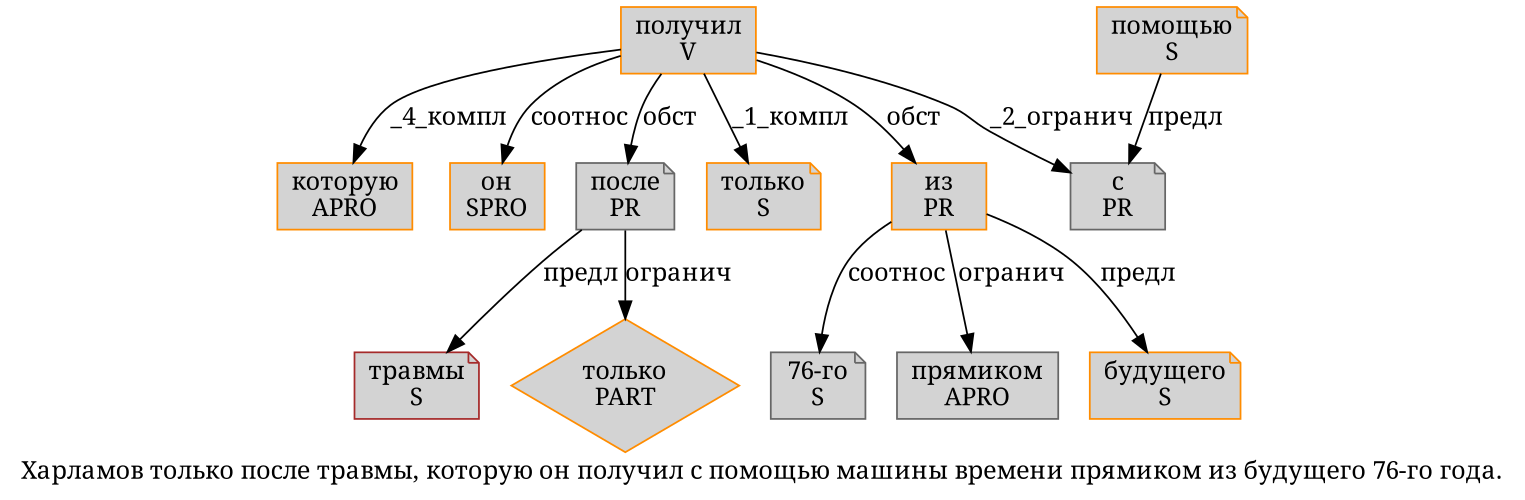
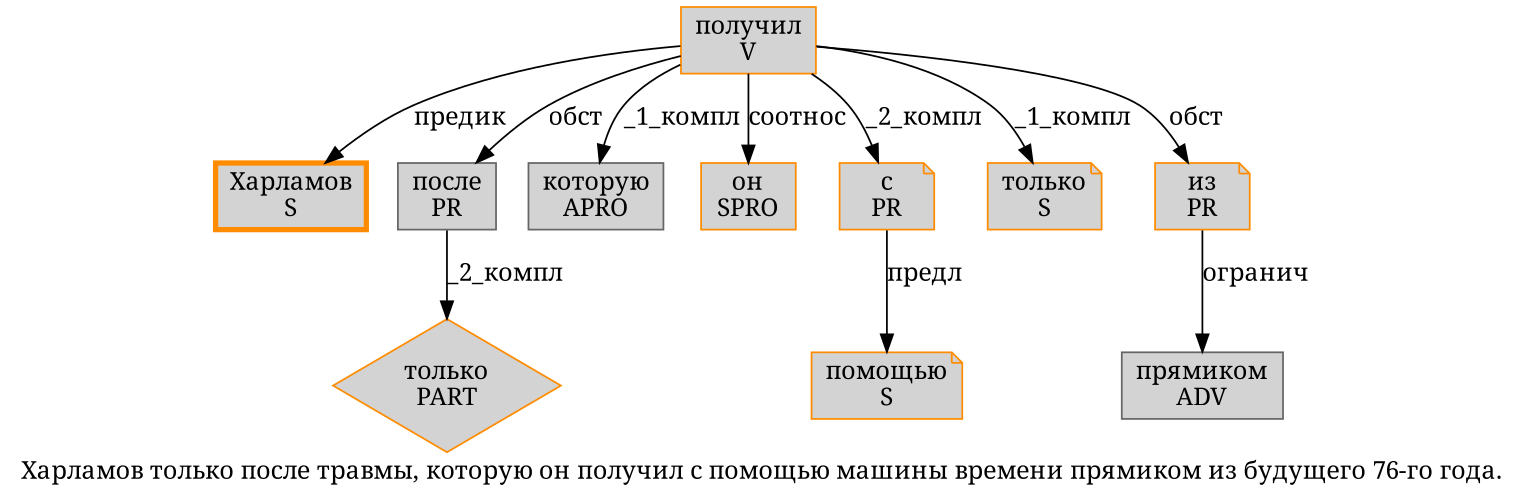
edge "помощью S" -> "с PR": reversed
edge "получил V" -> "которую APRO": label "_4_компл" -> "_1_компл"
edge "получил V" -> "с PR": label "_2_огранич" -> "_2_компл"
node "Харламов S": added
node "которую APRO": color darkorange -> gray40
node "после PR": shape note -> box
node "из PR": shape box -> note
node "с PR": color gray40 -> darkorange
edge "после PR" -> "только PART": label "огранич" -> "_2_компл"
node "травмы S": removed
node "76-го S": removed
node "прямиком APRO": label "прямиком APRO" -> "прямиком ADV"
node "будущего S": removed
